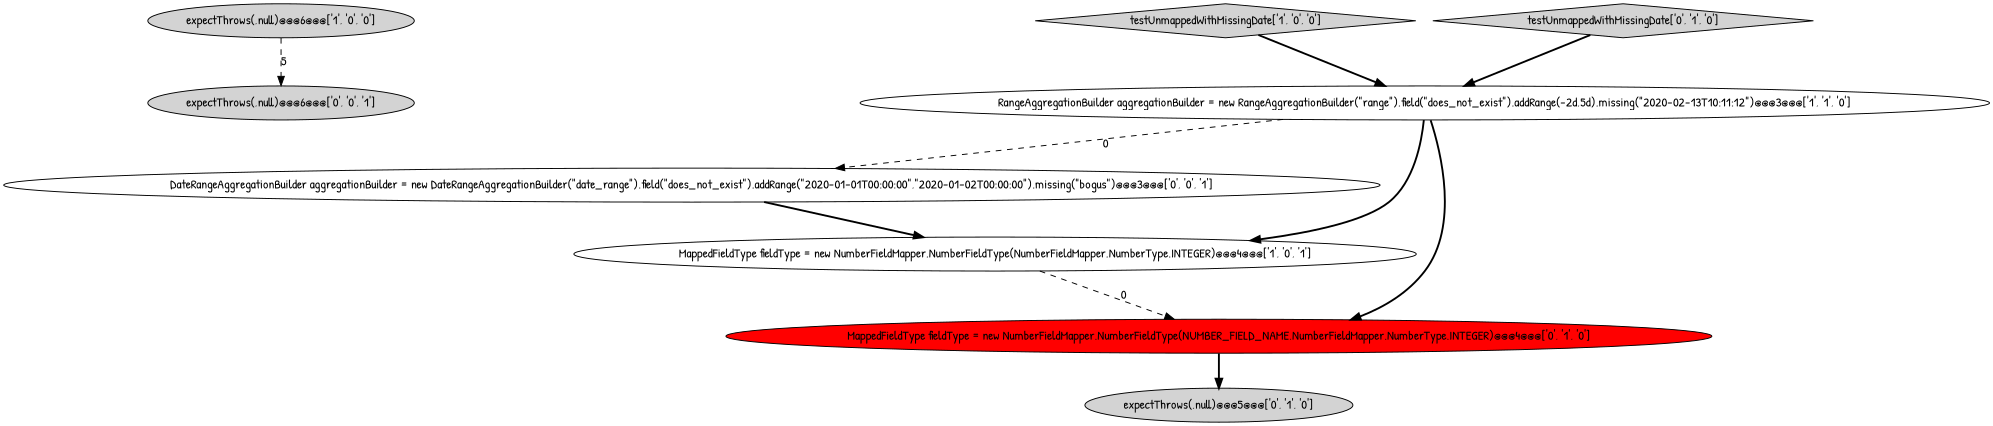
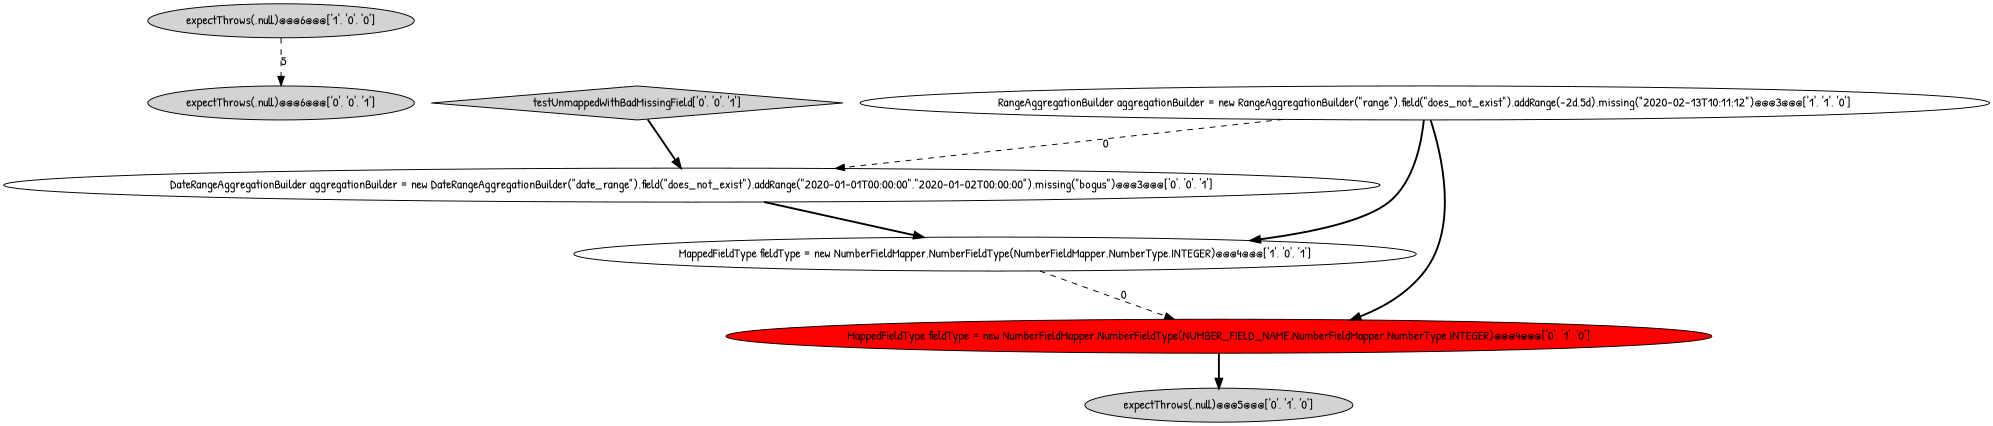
node "testUnmappedWithMissingDate['1', '0', '0']": removed
node "testUnmappedWithMissingDate['0', '1', '0']": removed
node "testUnmappedWithBadMissingField['0', '0', '1']": added
